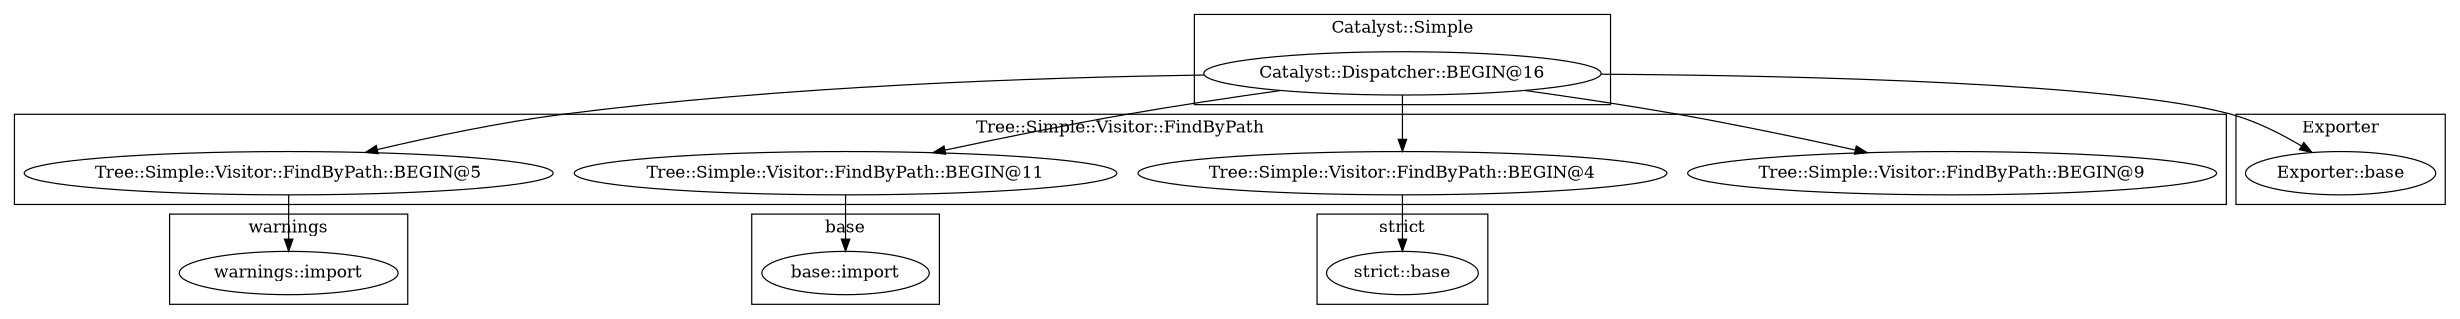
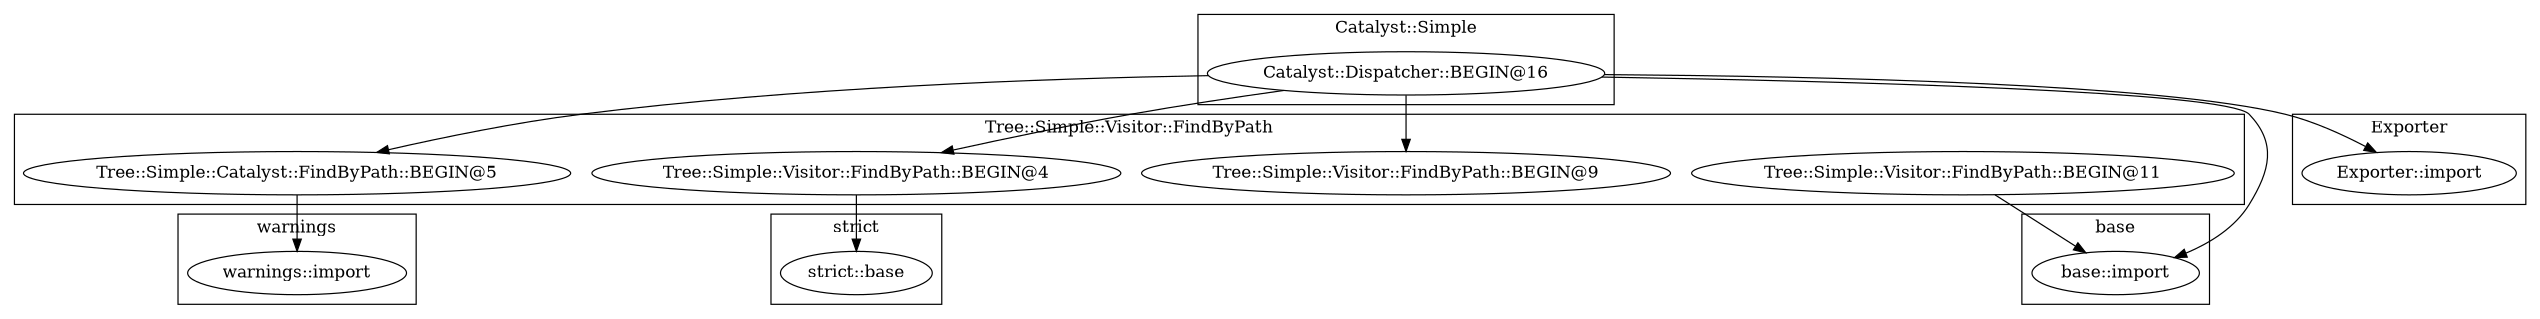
edge "Catalyst::Dispatcher::BEGIN@16" -> "Tree::Simple::Visitor::FindByPath::BEGIN@11": now "Catalyst::Dispatcher::BEGIN@16" -> "base::import"
node "Tree::Simple::Visitor::FindByPath::BEGIN@5": label "Tree::Simple::Visitor::FindByPath::BEGIN@5" -> "Tree::Simple::Catalyst::FindByPath::BEGIN@5"
node "Exporter::base": label "Exporter::base" -> "Exporter::import"
